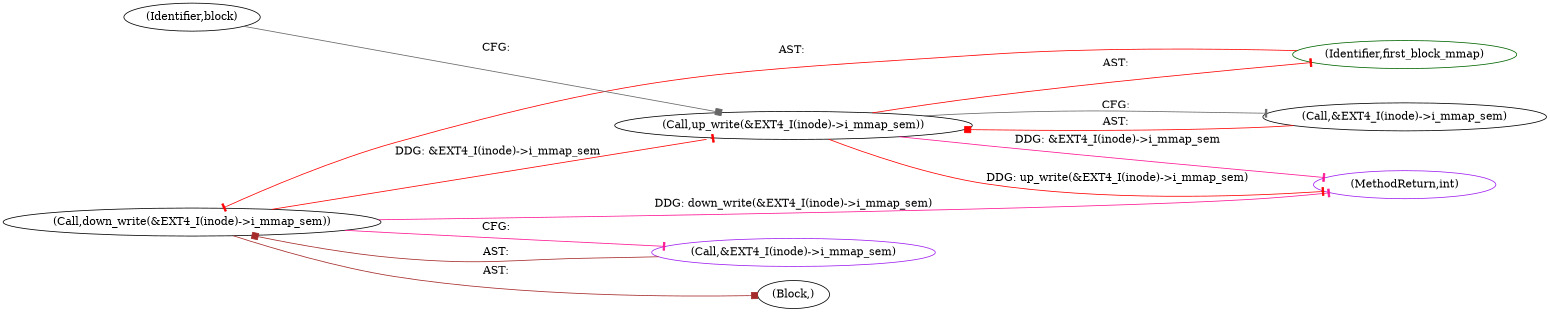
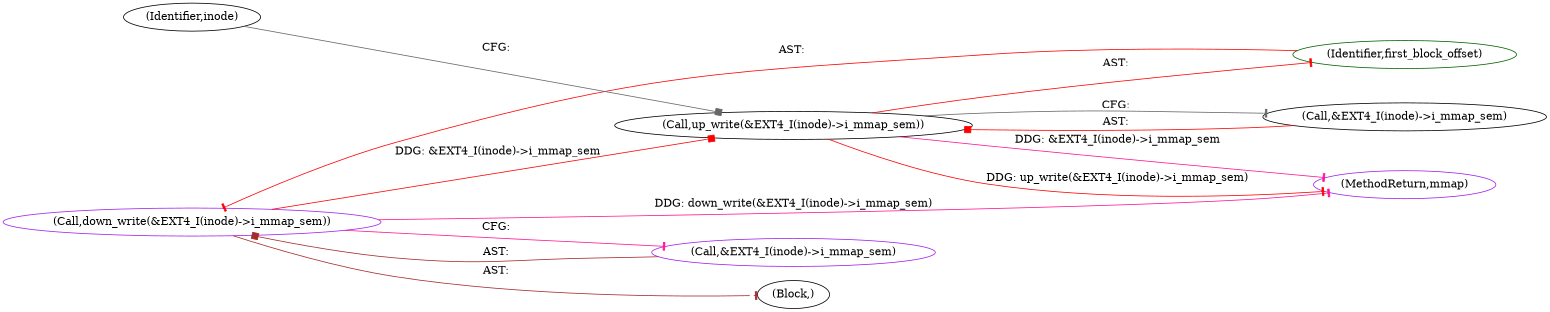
node "(Identifier,block)": label "(Identifier,block)" -> "(Identifier,inode)"
node "(Identifier,first_block_mmap)": label "(Identifier,first_block_mmap)" -> "(Identifier,first_block_offset)"
edge "(Call,down_write(&EXT4_I(inode)->i_mmap_sem))" -> "(Call,up_write(&EXT4_I(inode)->i_mmap_sem))": arrowhead tee -> box
node "(MethodReturn,int)": label "(MethodReturn,int)" -> "(MethodReturn,mmap)"
node "(Call,down_write(&EXT4_I(inode)->i_mmap_sem))": color black -> purple
edge "(Call,down_write(&EXT4_I(inode)->i_mmap_sem))" -> "(Block,)": arrowhead box -> tee
